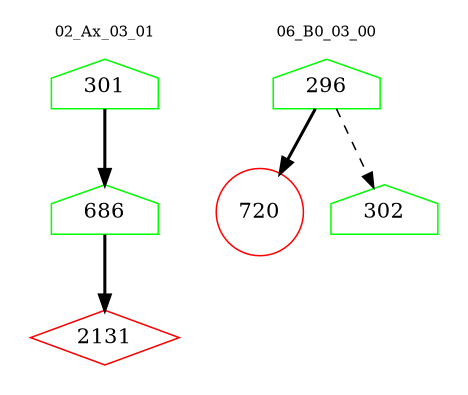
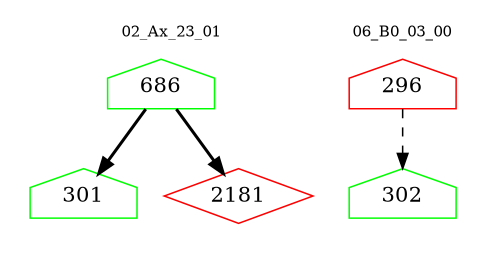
cluster "02_Ax_03_01": label "02_Ax_03_01" -> "02_Ax_23_01"
node "296": color green -> red
edge "301" -> "686": reversed
node "720": removed
node "2131": label "2131" -> "2181"
